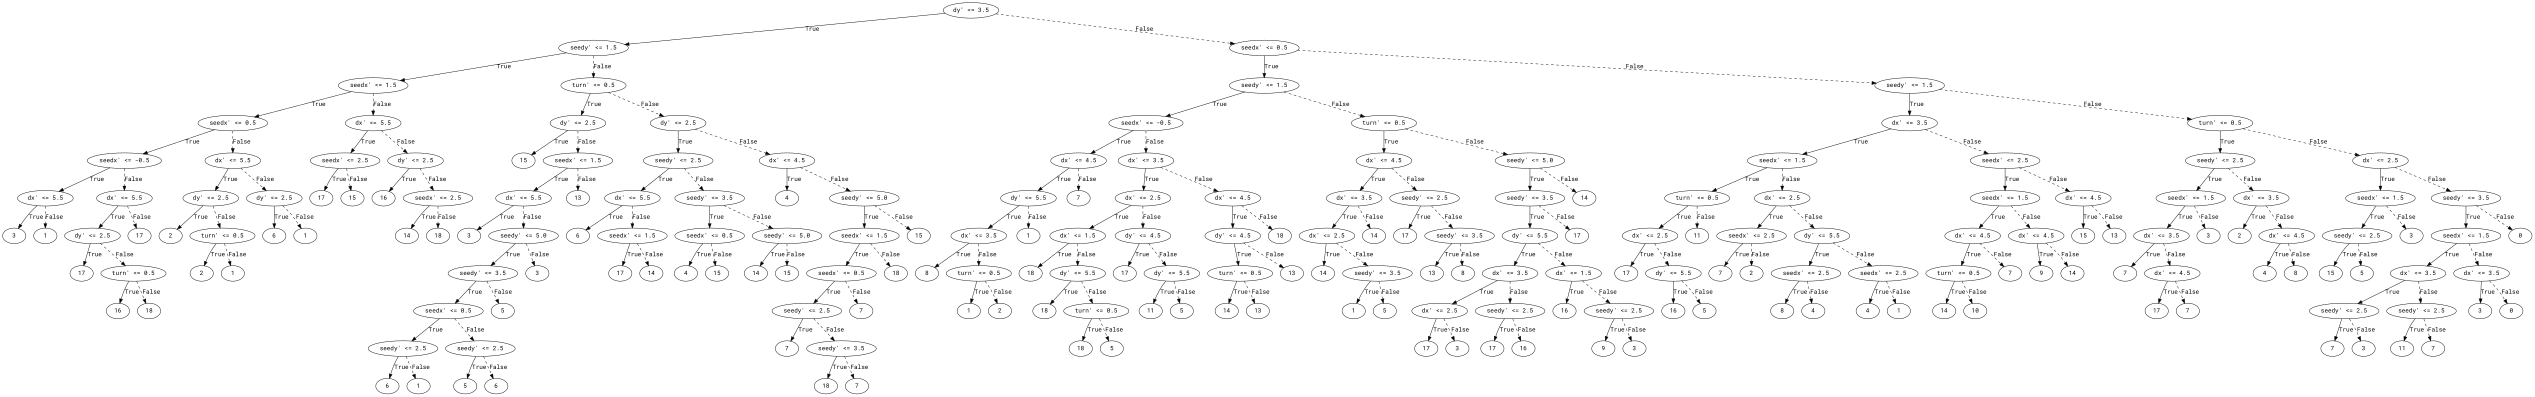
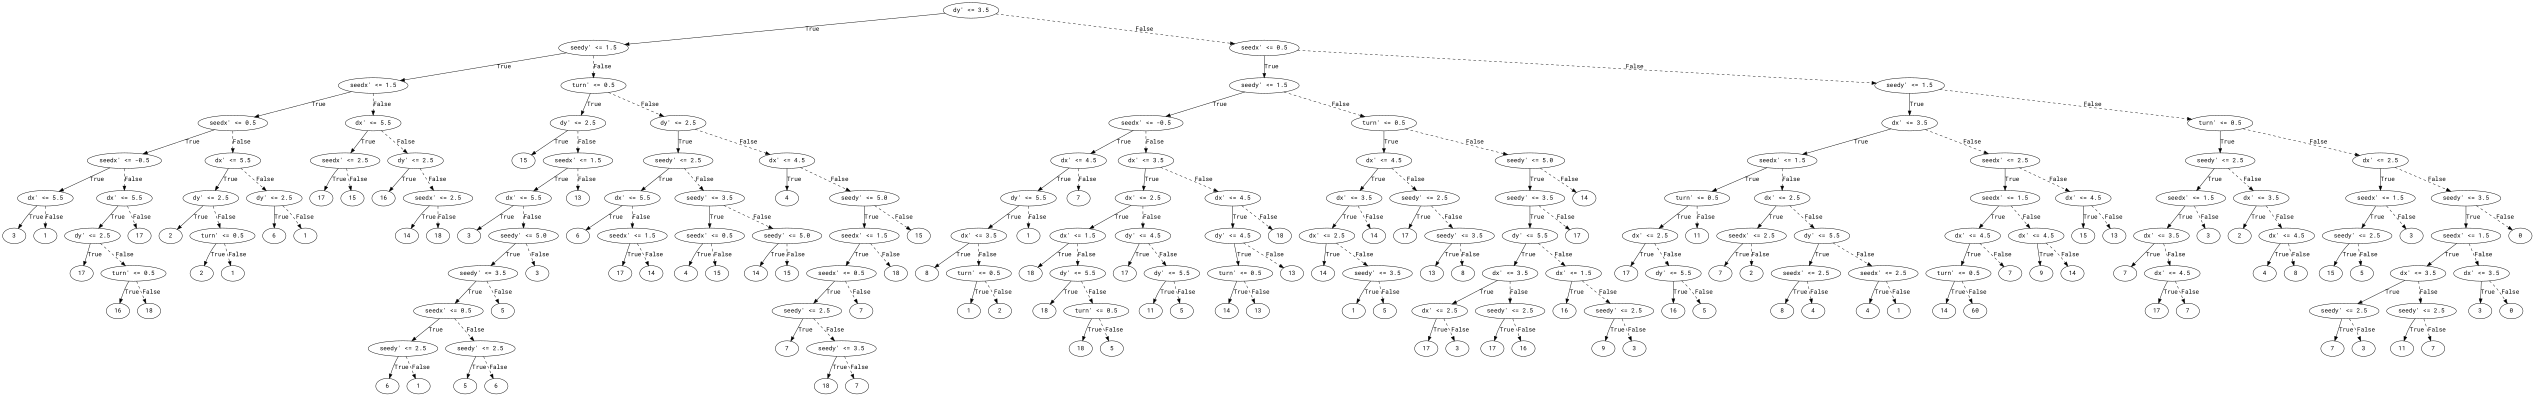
node "10": label "10" -> "60"
